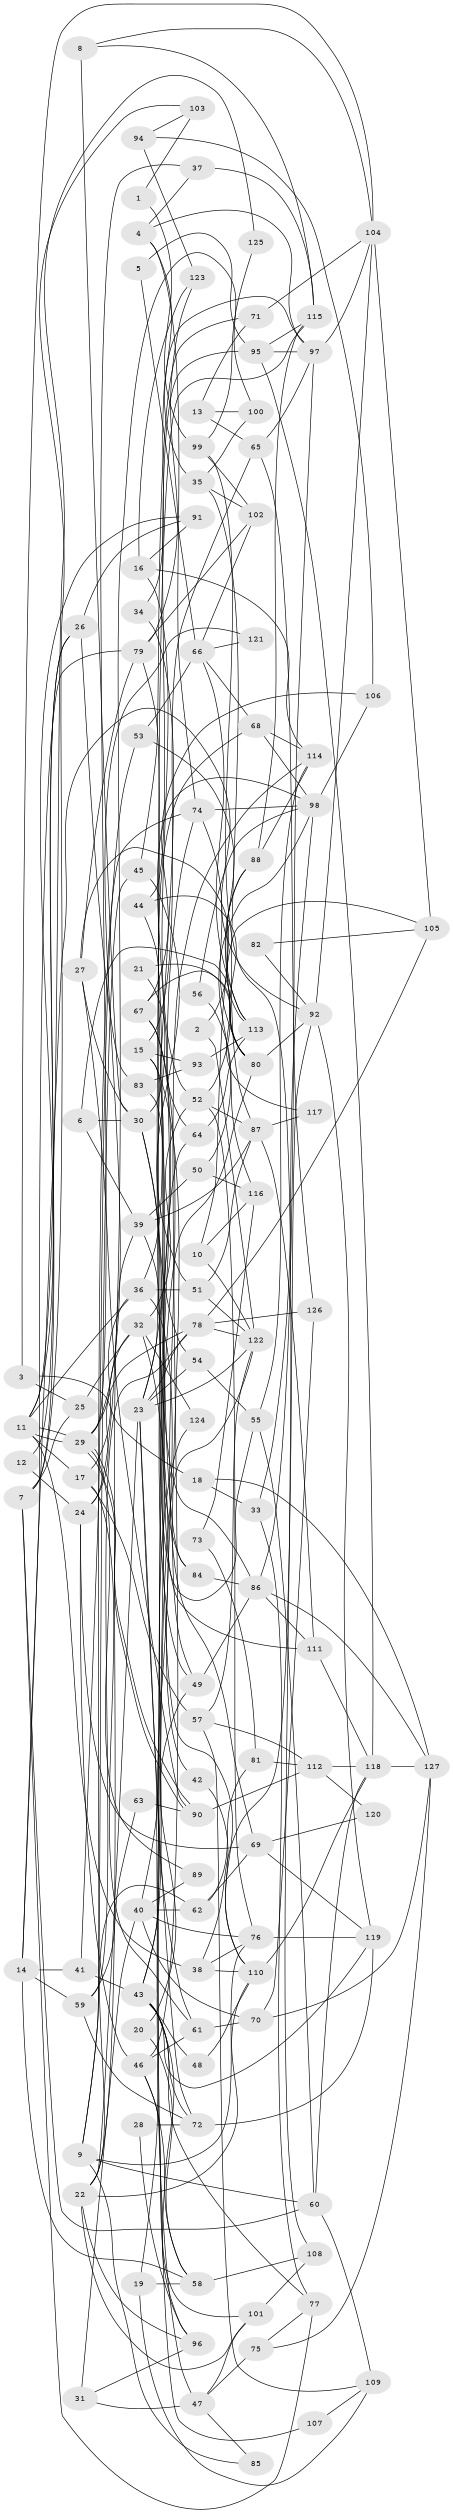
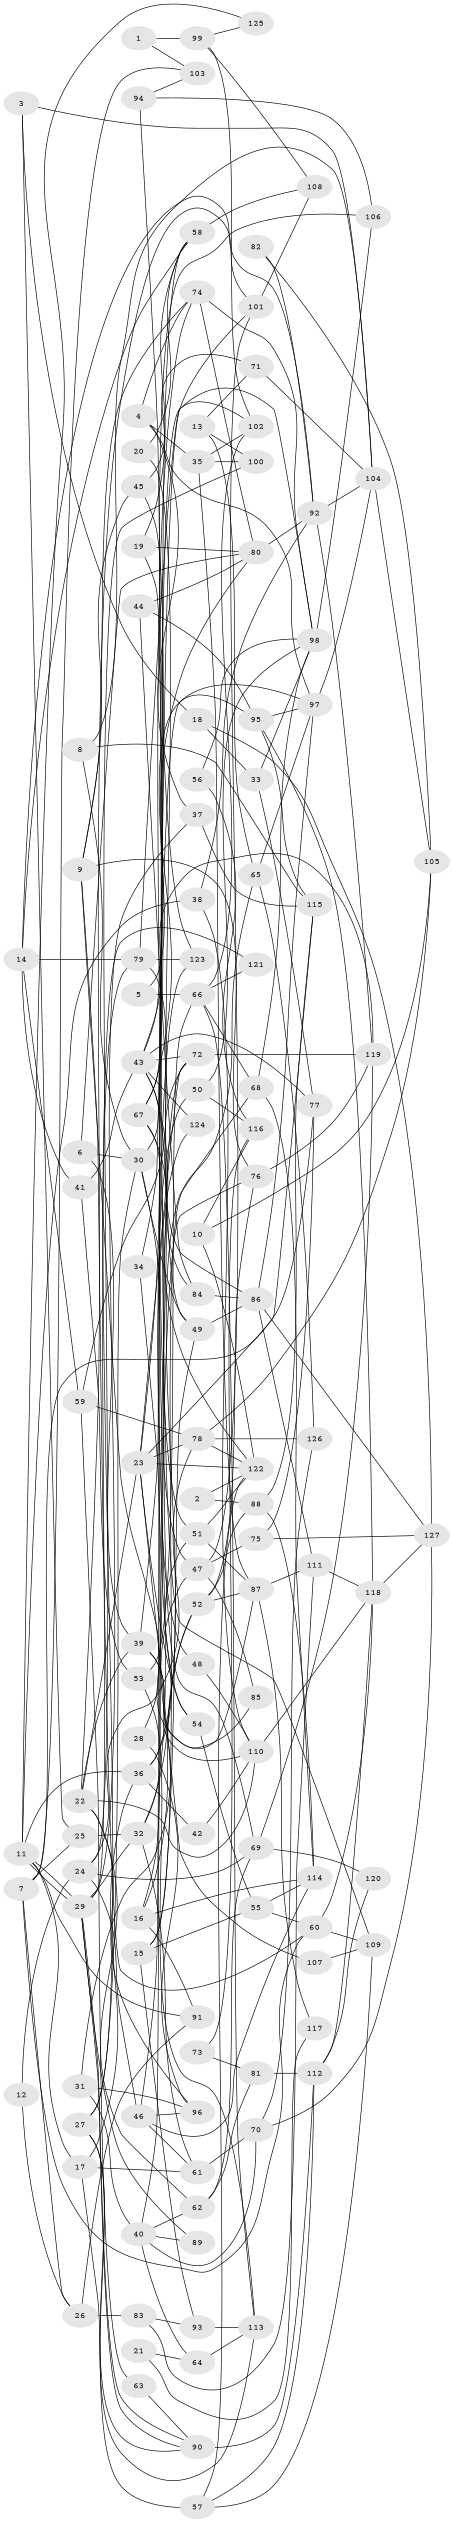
edge "76" -- "38": removed
